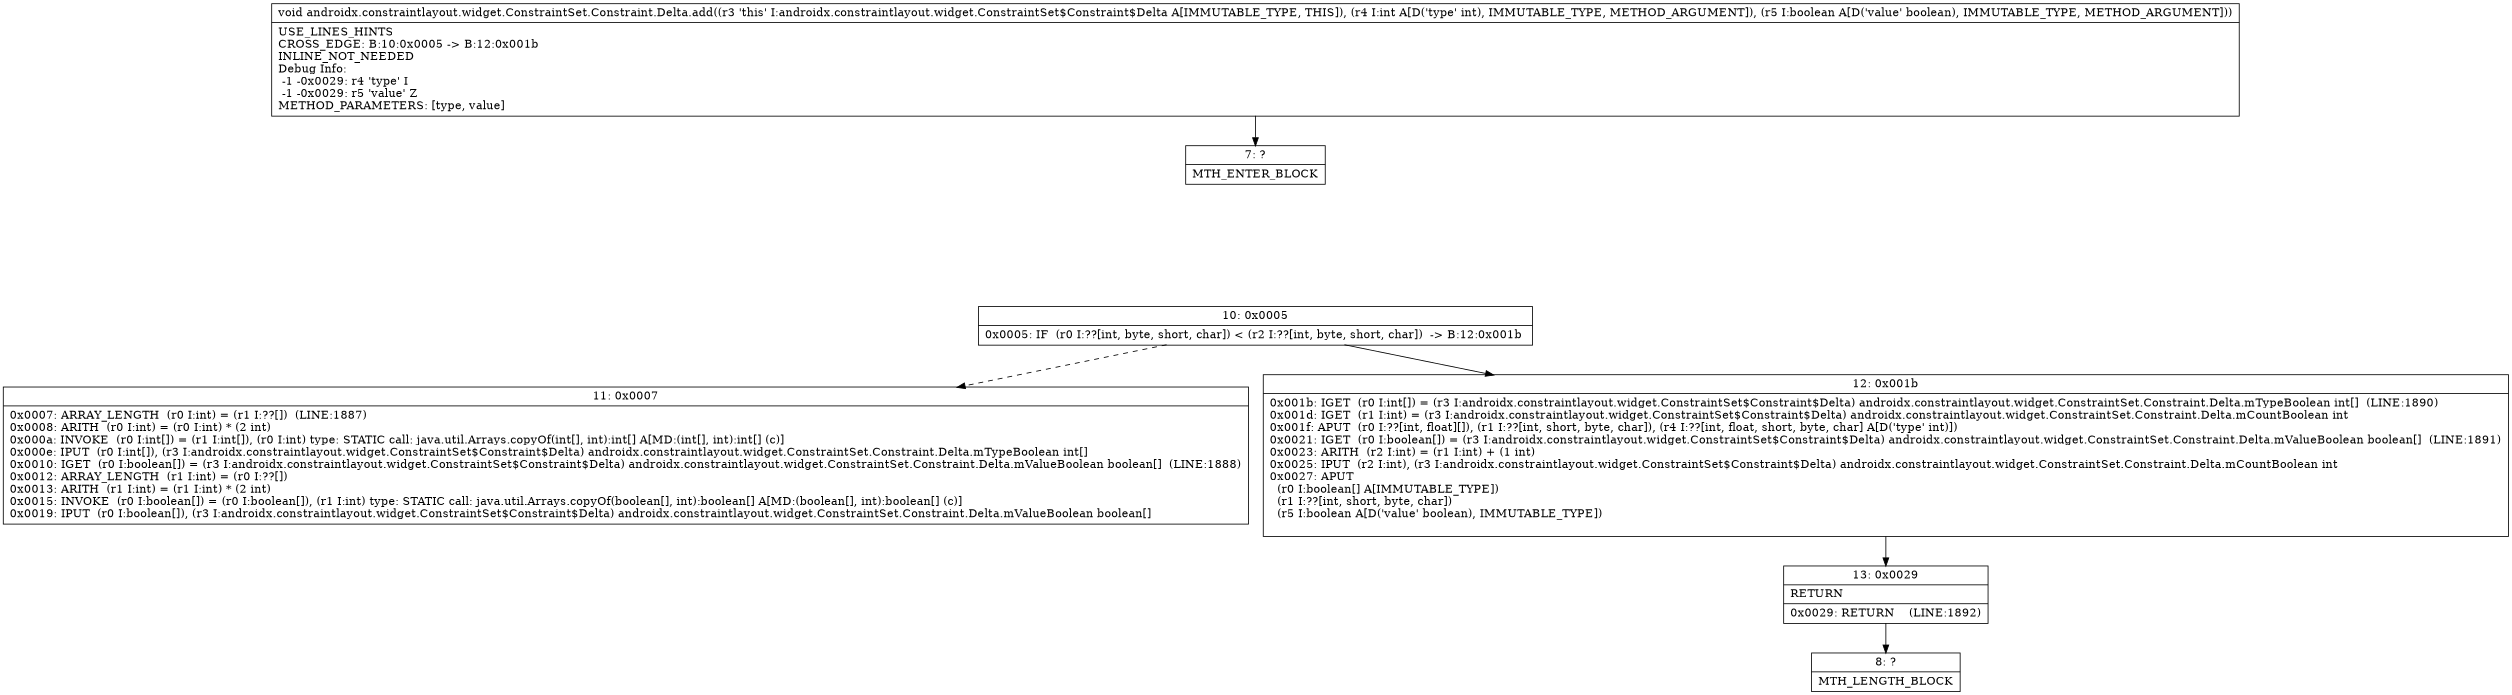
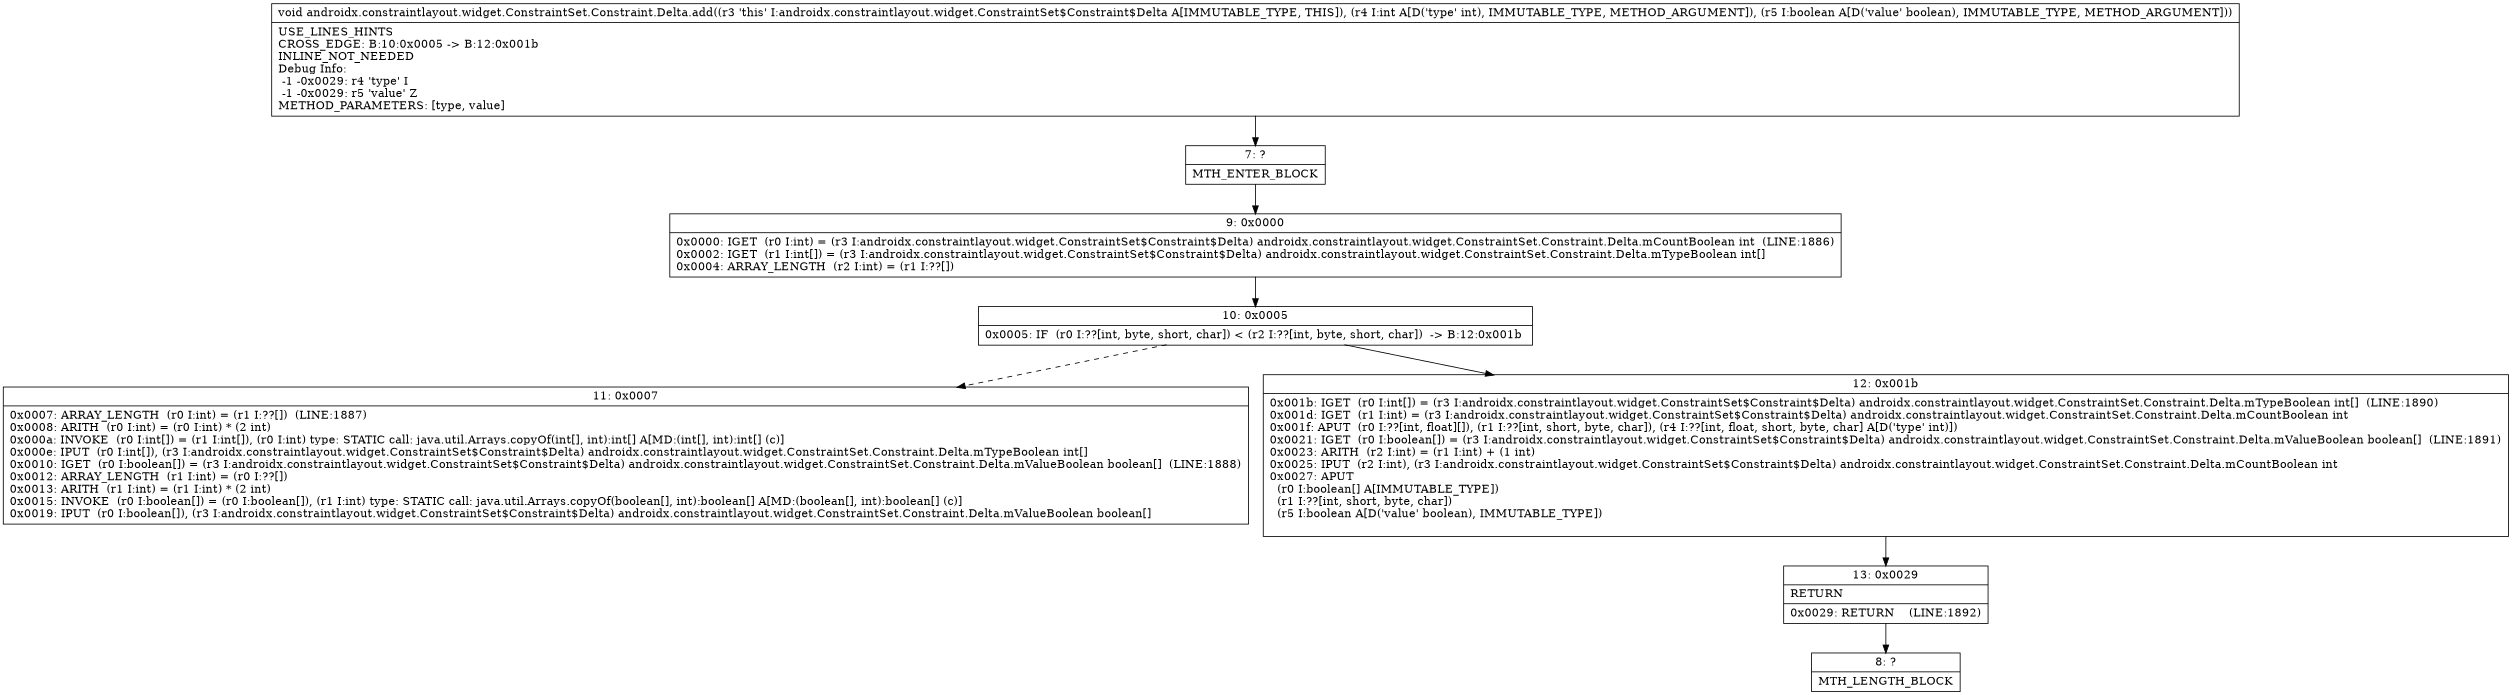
node "9: 0x0000": added
